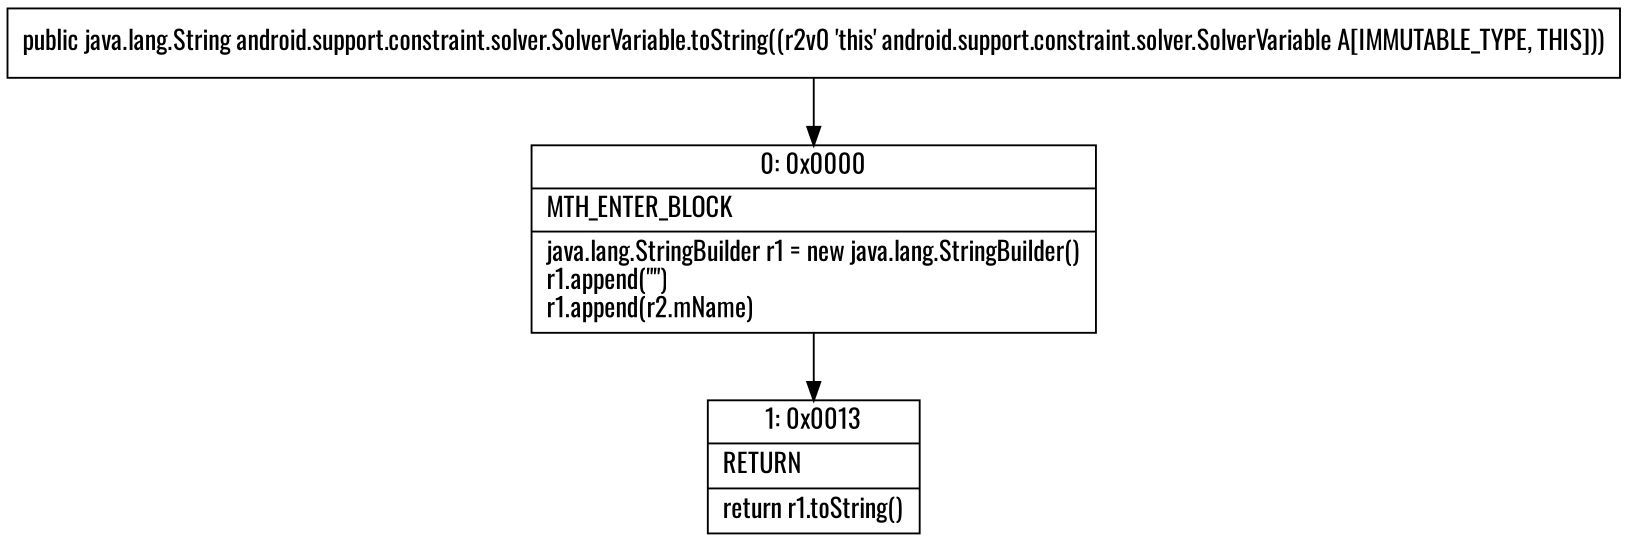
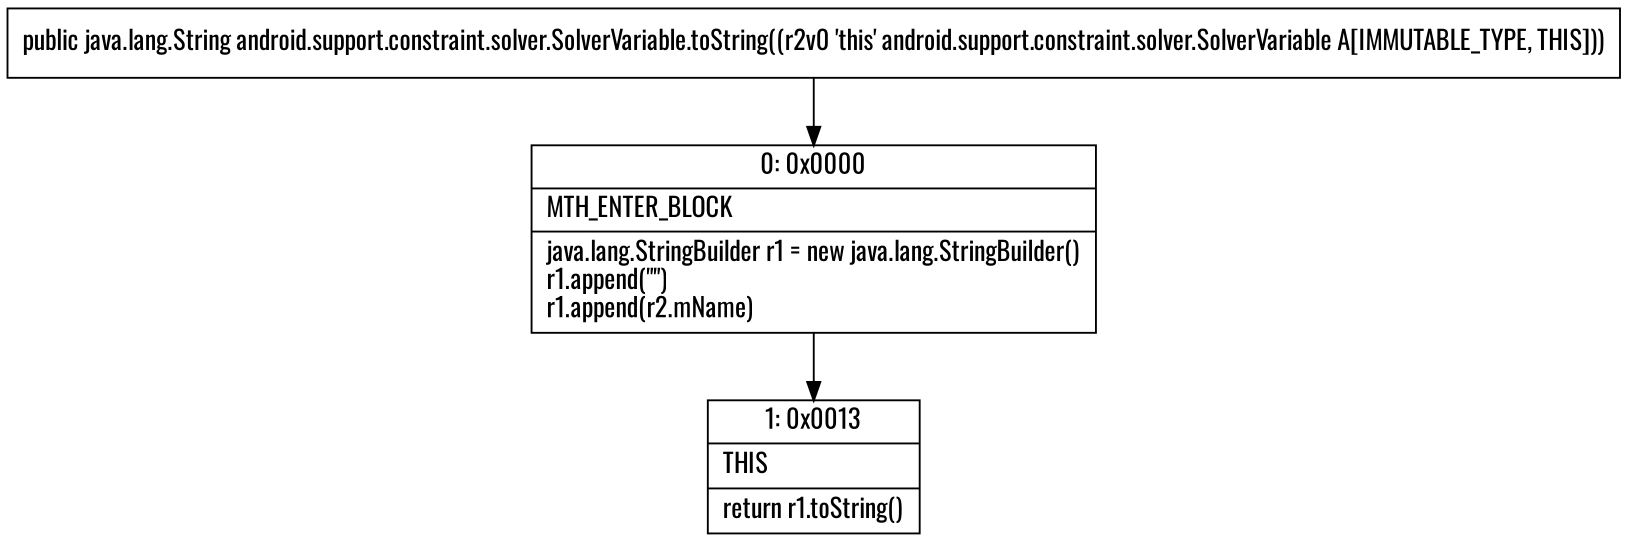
node "1: 0x0013": text "RETURN" -> "THIS"
